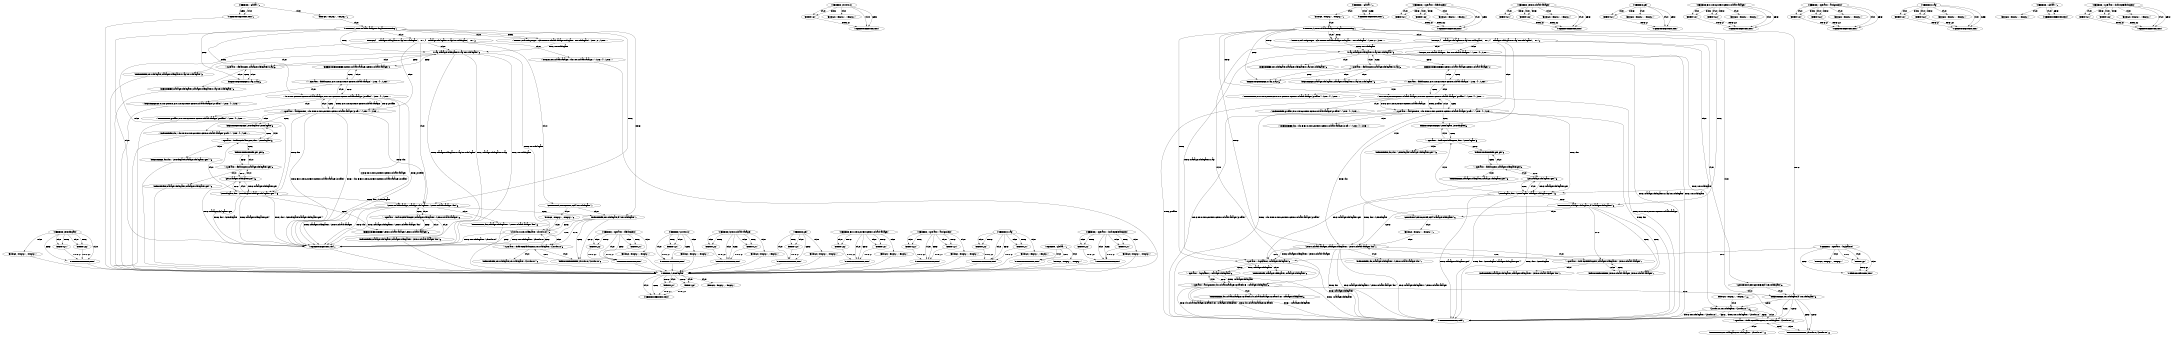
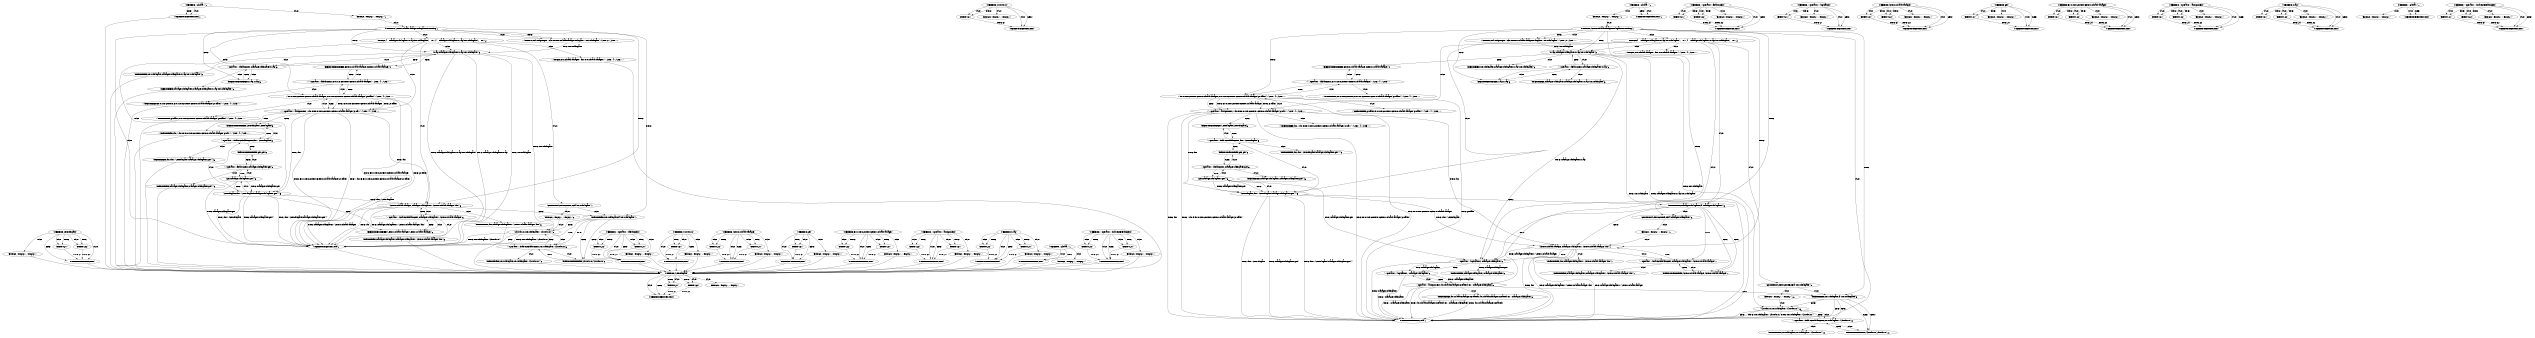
edge "(METHOD,<operator>.logicalNot)" -> "(<operator>.logicalNot,!manager_delegate_)": now "(IDENTIFIER,manager_delegate_,if (manager_delegate_))" -> "(<operator>.logicalNot,!manager_delegate_)"
edge "(<operator>.logicalNot,!manager_delegate_)" -> "(IDENTIFIER,manager_delegate_,!manager_delegate_)": label "AST: " -> "DDG: manager_delegate_.get"
